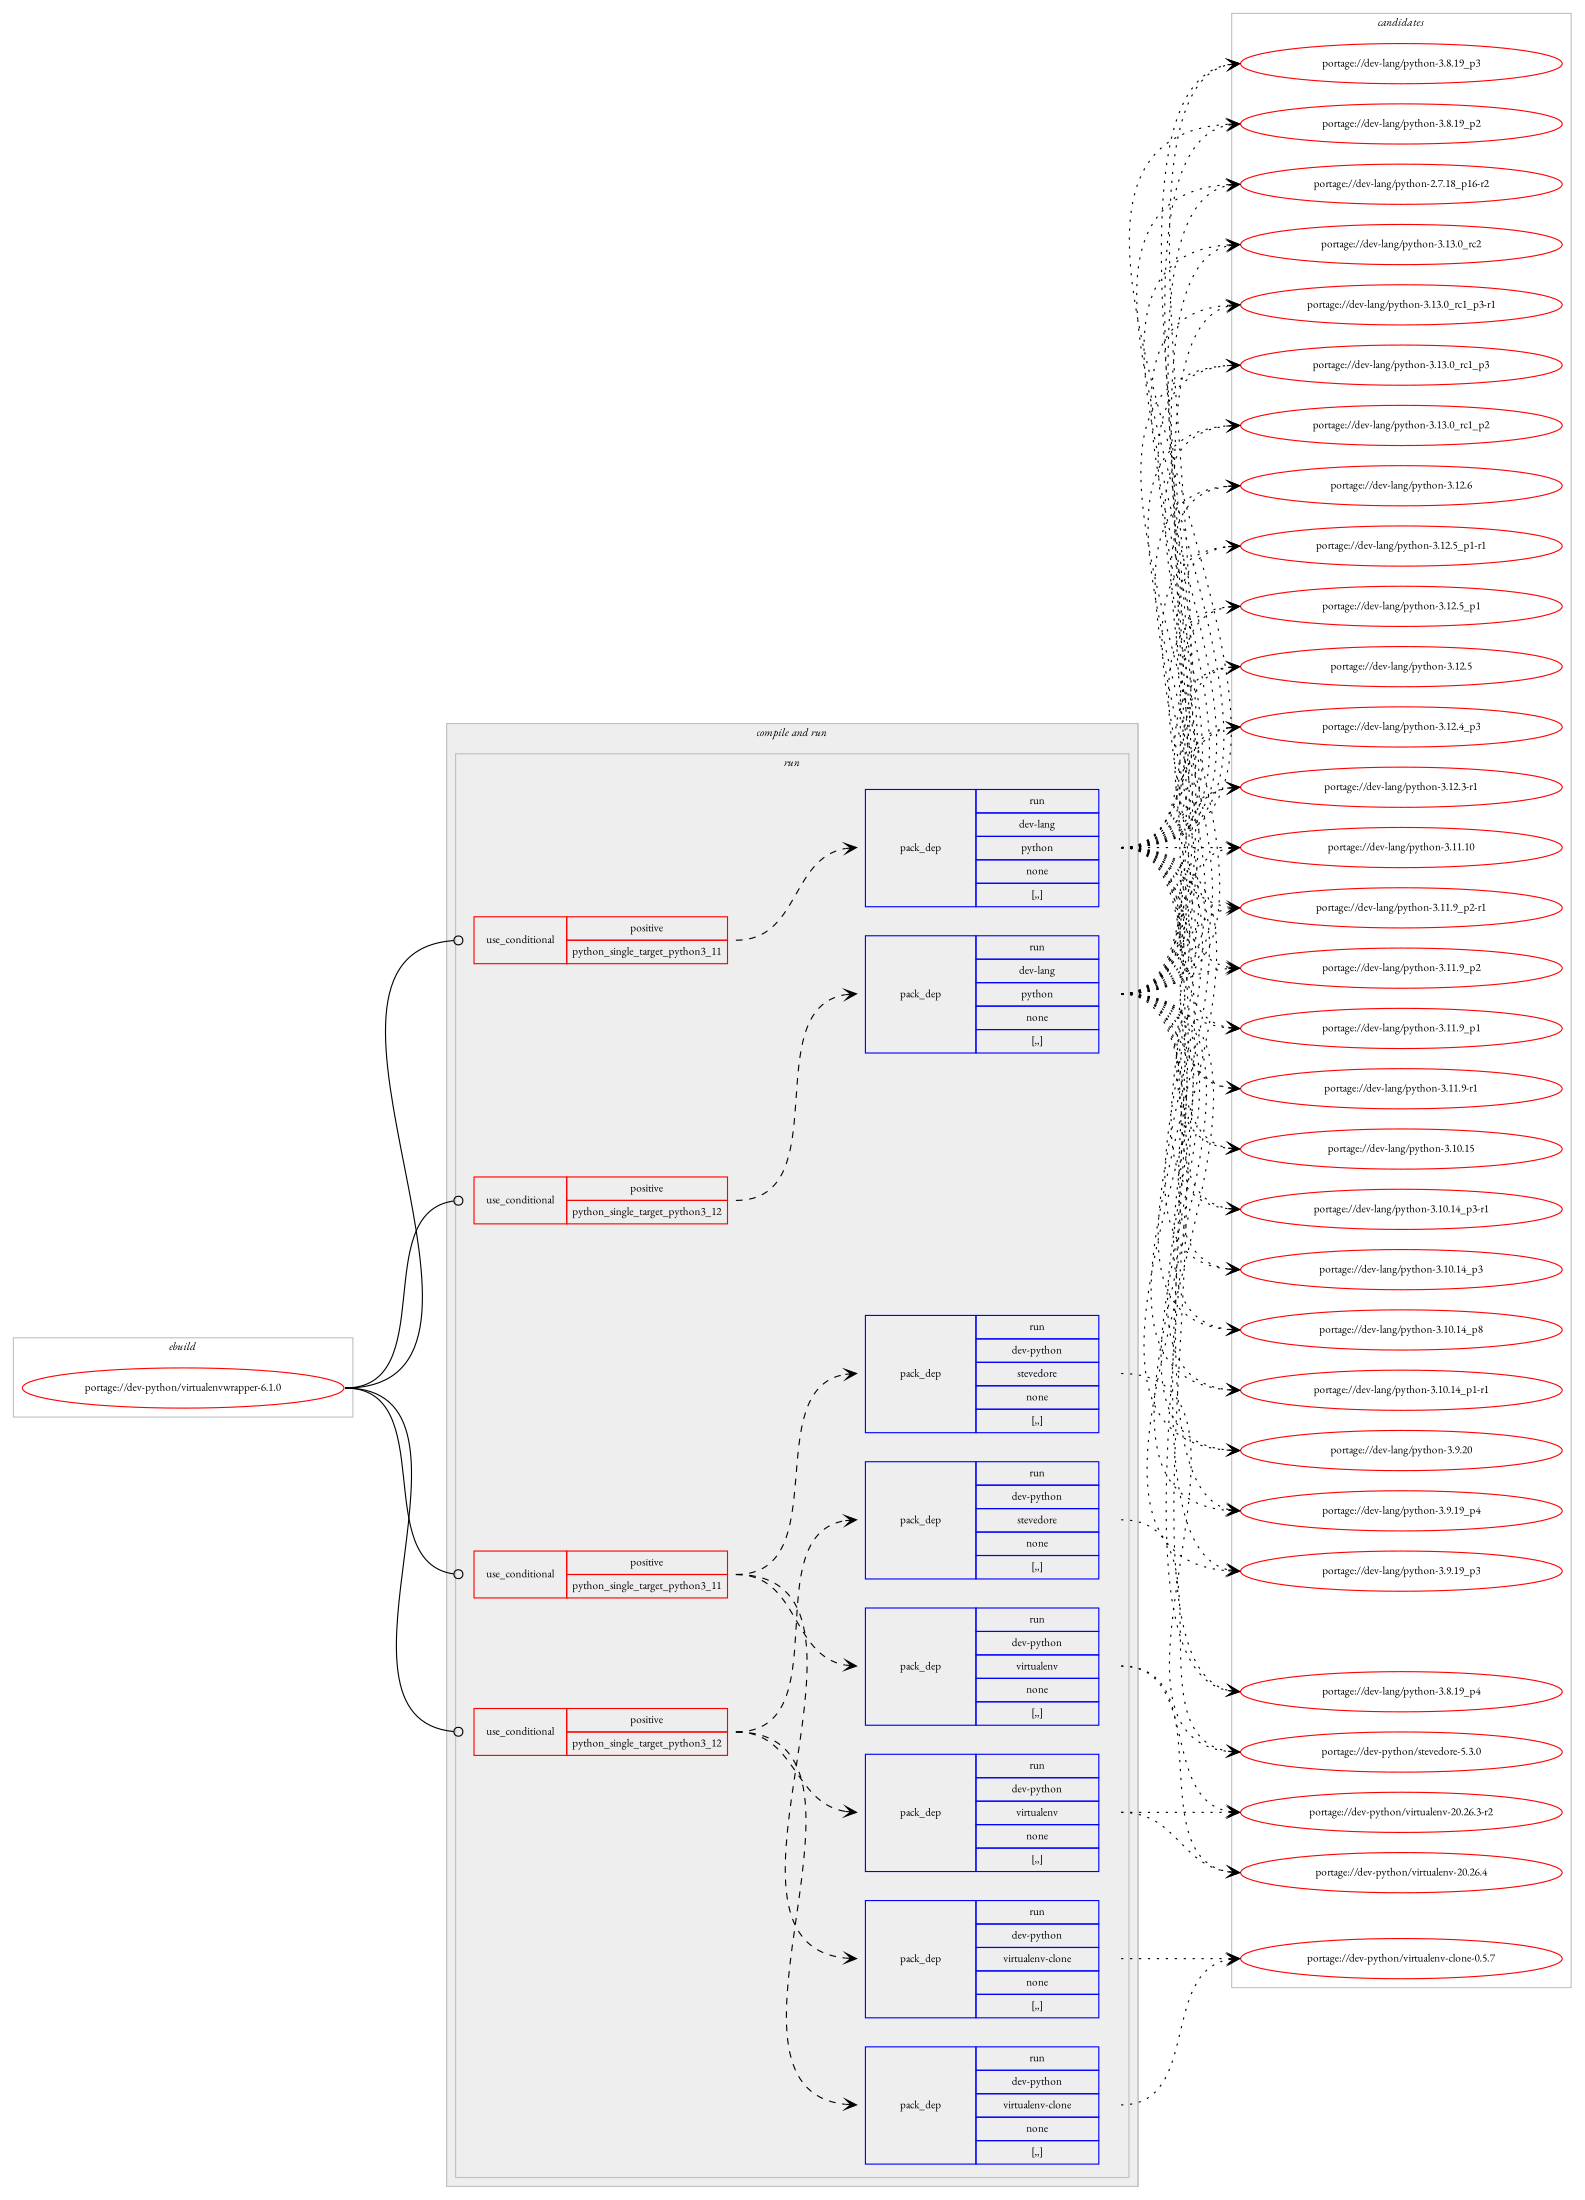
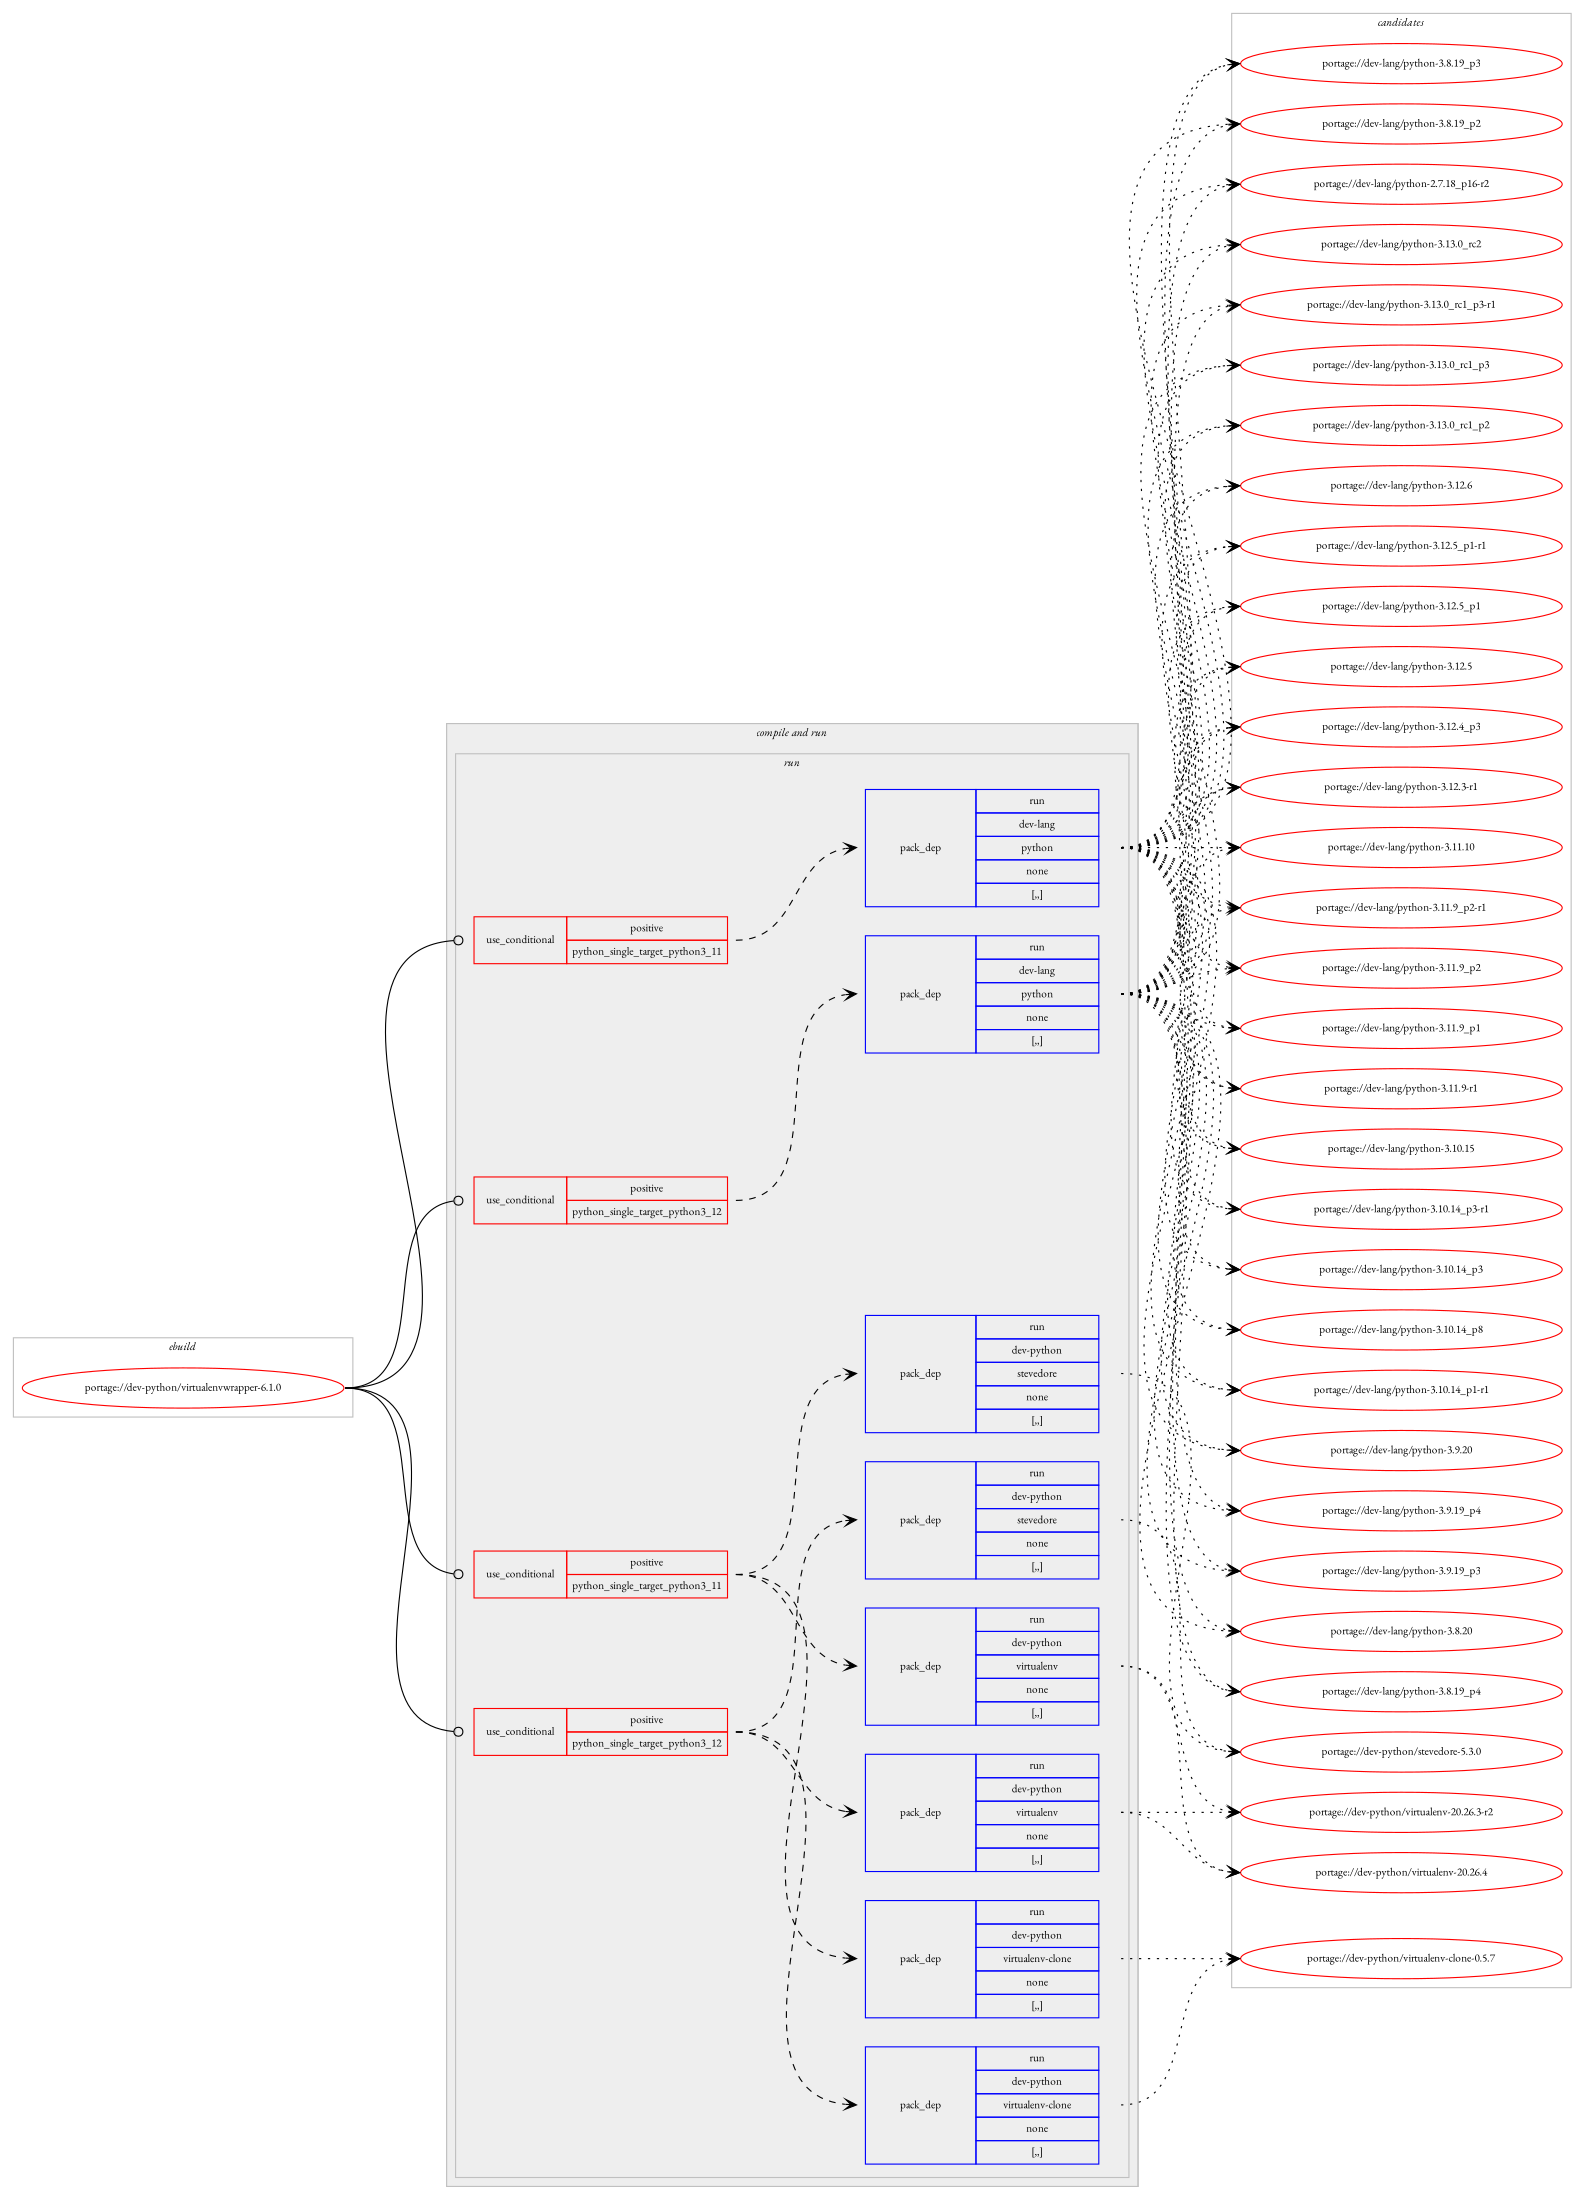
node "portage://dev-lang/python-3.8.20": added
